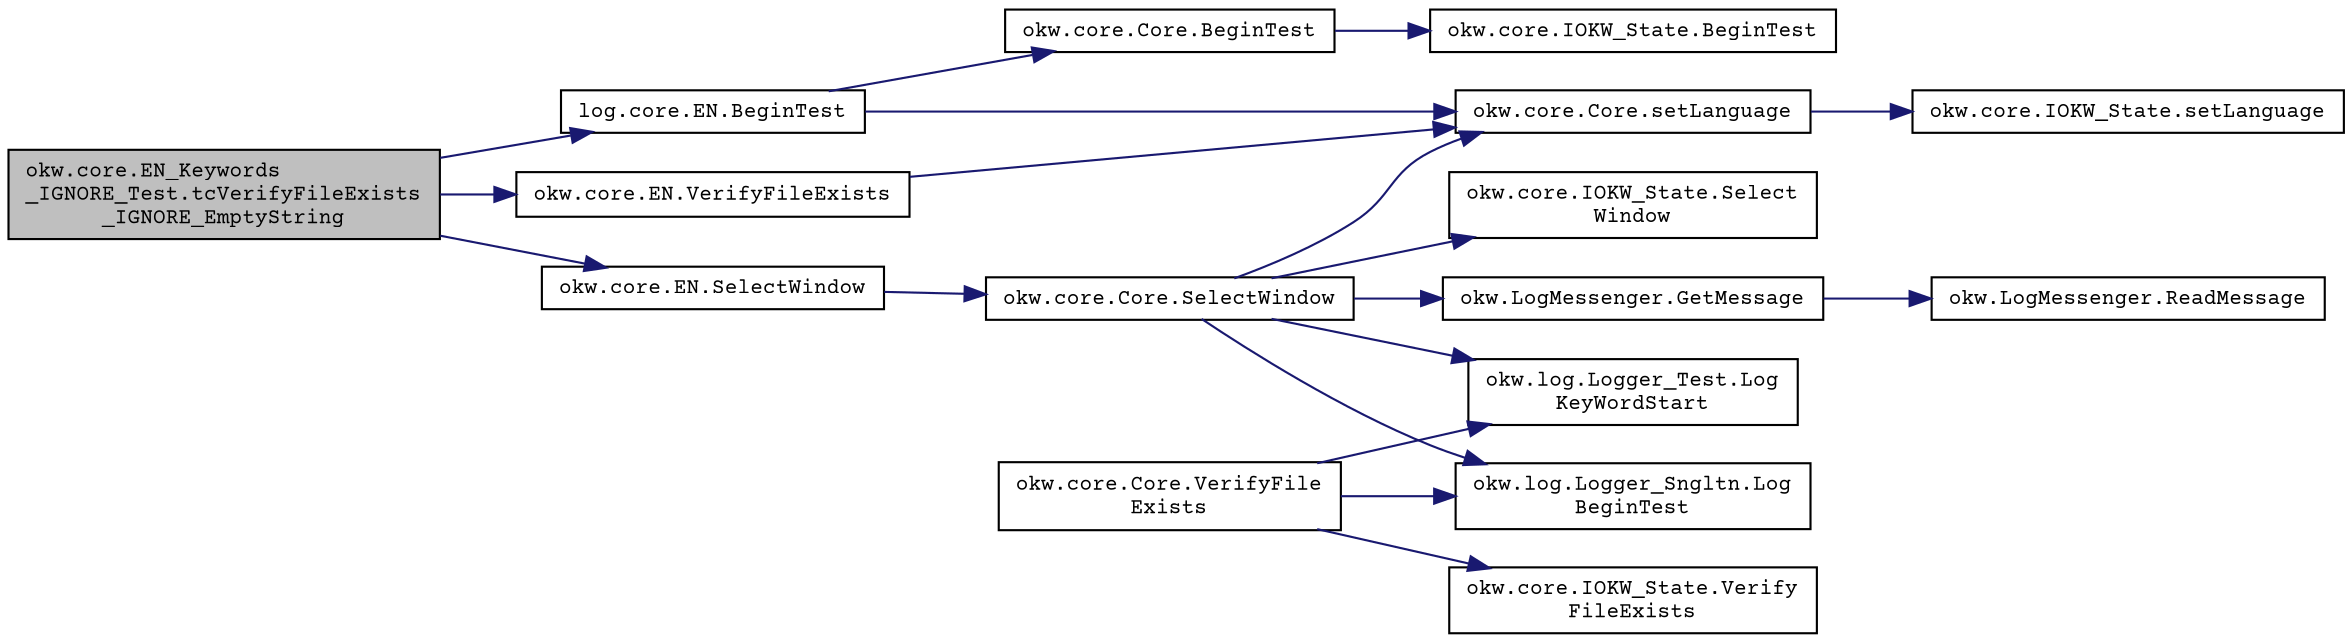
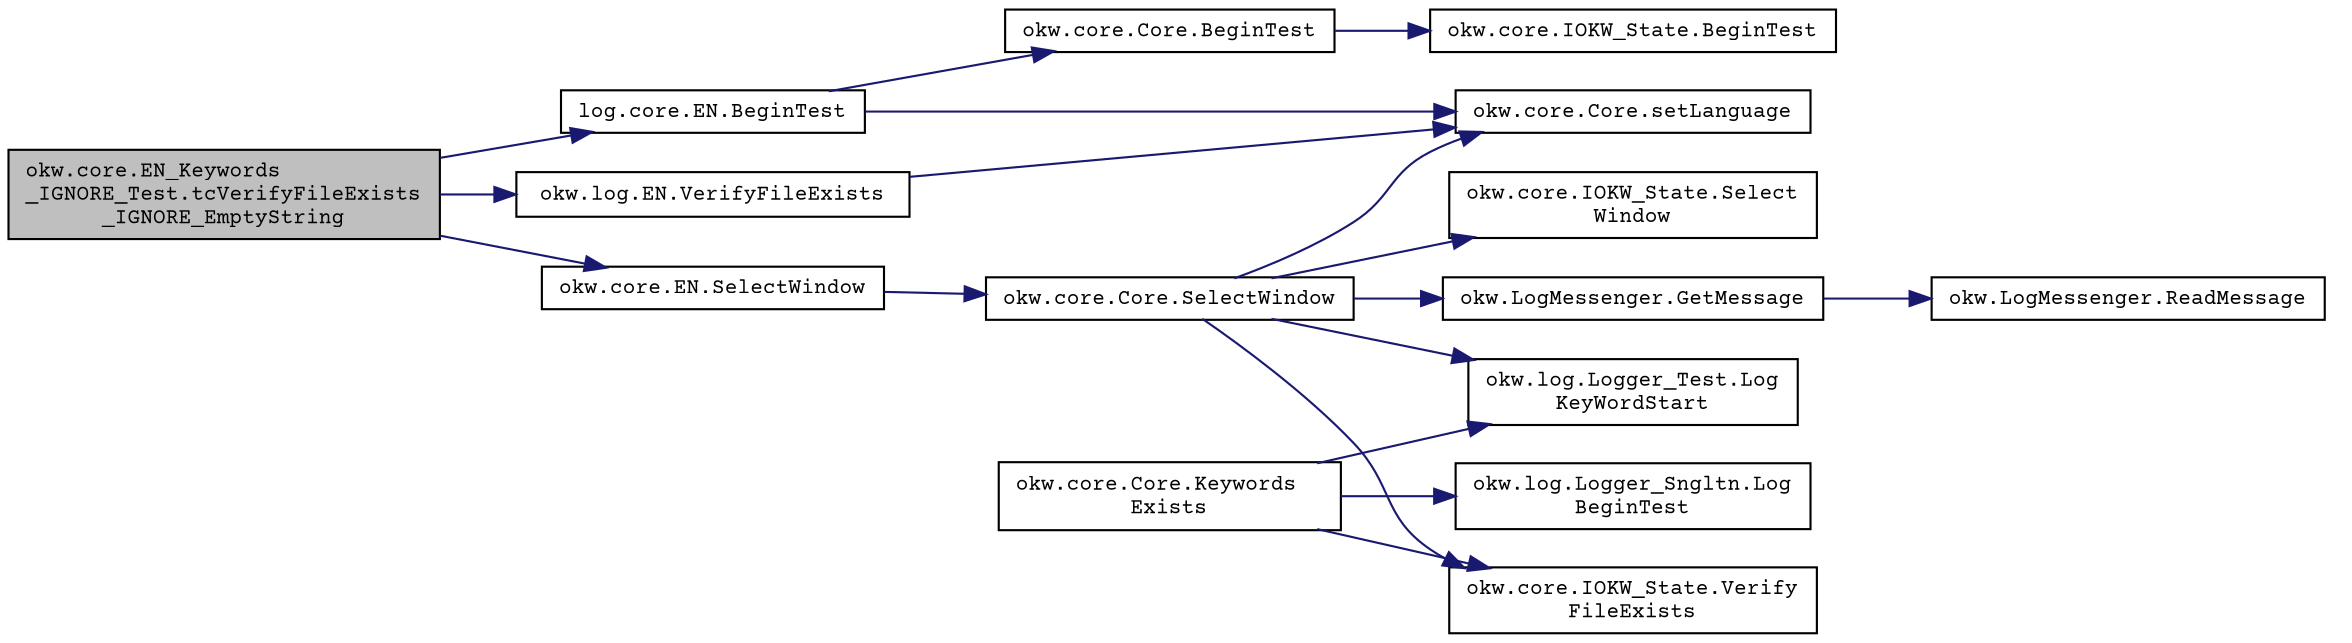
node "okw.core.IOKW_State.setLanguage": removed
node "okw.core.EN.VerifyFileExists": label "okw.core.EN.VerifyFileExists" -> "okw.log.EN.VerifyFileExists"
edge "okw.core.Core.SelectWindow" -> "okw.log.Logger_Sngltn.Log BeginTest": now "okw.core.Core.SelectWindow" -> "okw.core.IOKW_State.Verify FileExists"
node "okw.core.Core.VerifyFile Exists": label "okw.core.Core.VerifyFile Exists" -> "okw.core.Core.Keywords Exists"
